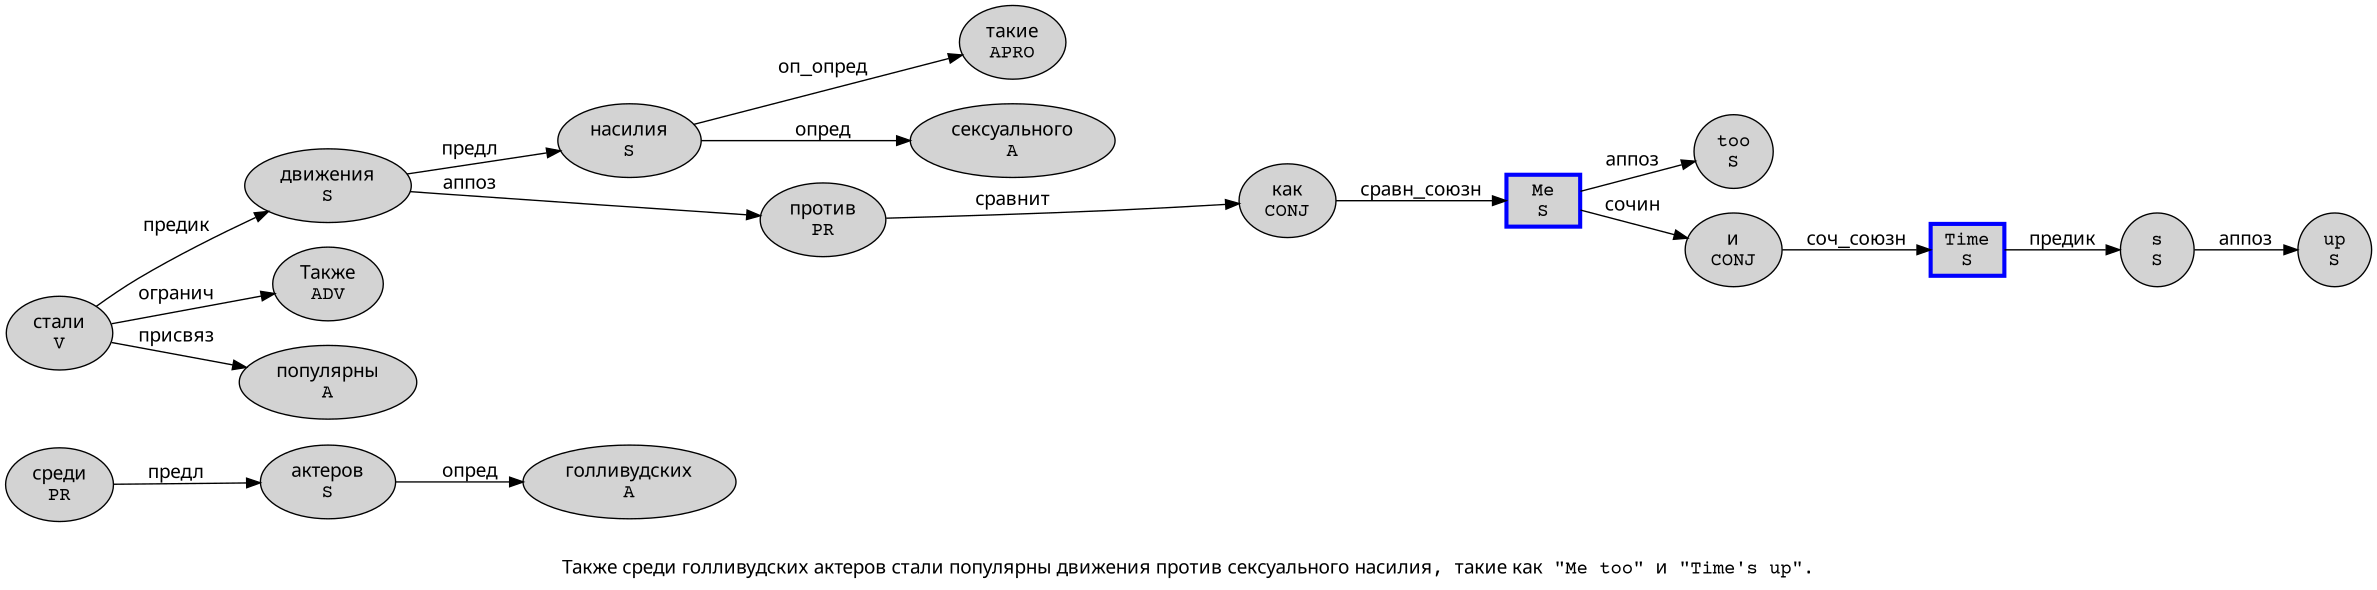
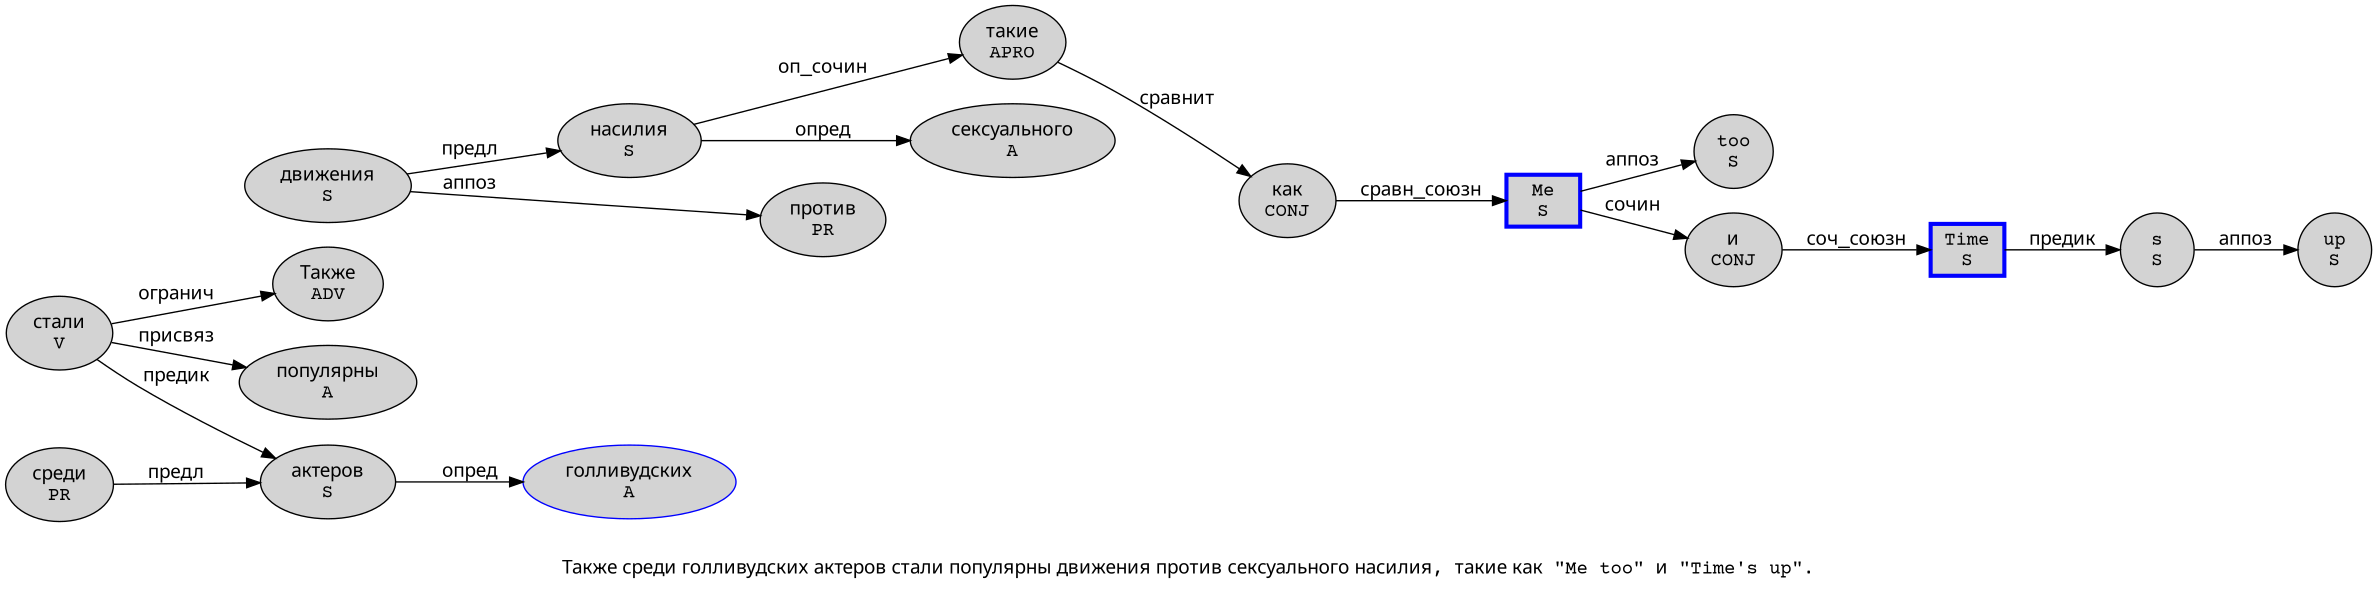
edge "насилия S" -> "такие APRO": label "оп_опред" -> "оп_сочин"
edge "против PR" -> "как CONJ": now "такие APRO" -> "как CONJ"
edge "стали V" -> "движения S": now "стали V" -> "актеров S"
node "голливудских A": color black -> blue
